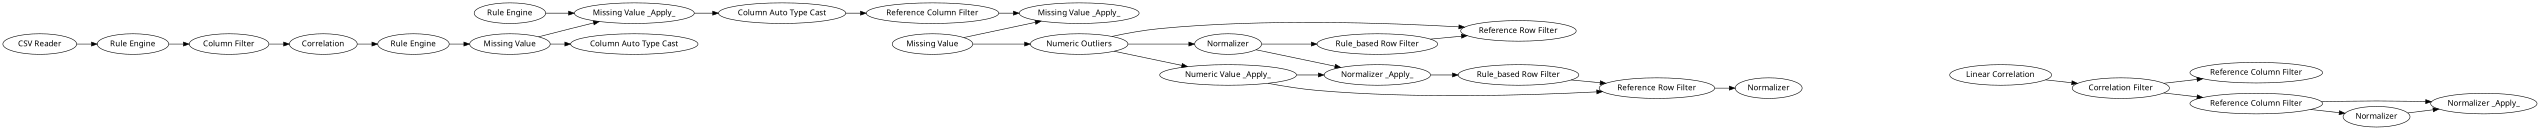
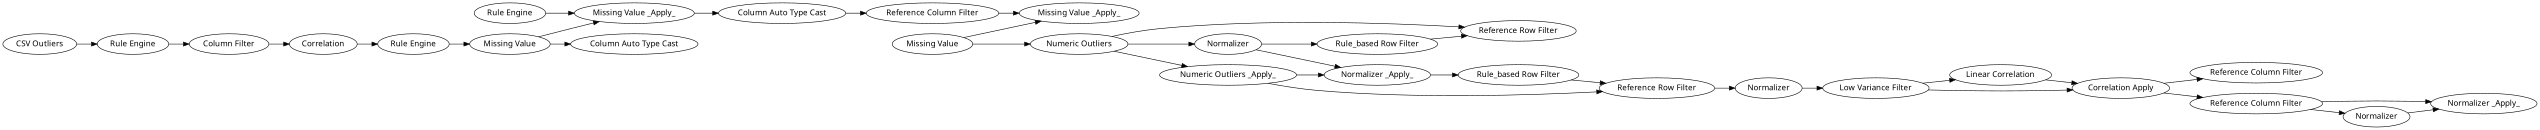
node "CSV Reader": label "CSV Reader" -> "CSV Outliers"
node "Numeric Value _Apply_": label "Numeric Value _Apply_" -> "Numeric Outliers _Apply_"
node "Low Variance Filter": added
node "Correlation Filter": label "Correlation Filter" -> "Correlation Apply"
